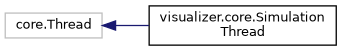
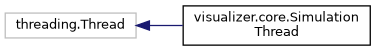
node "core.Thread": label "core.Thread" -> "threading.Thread"
